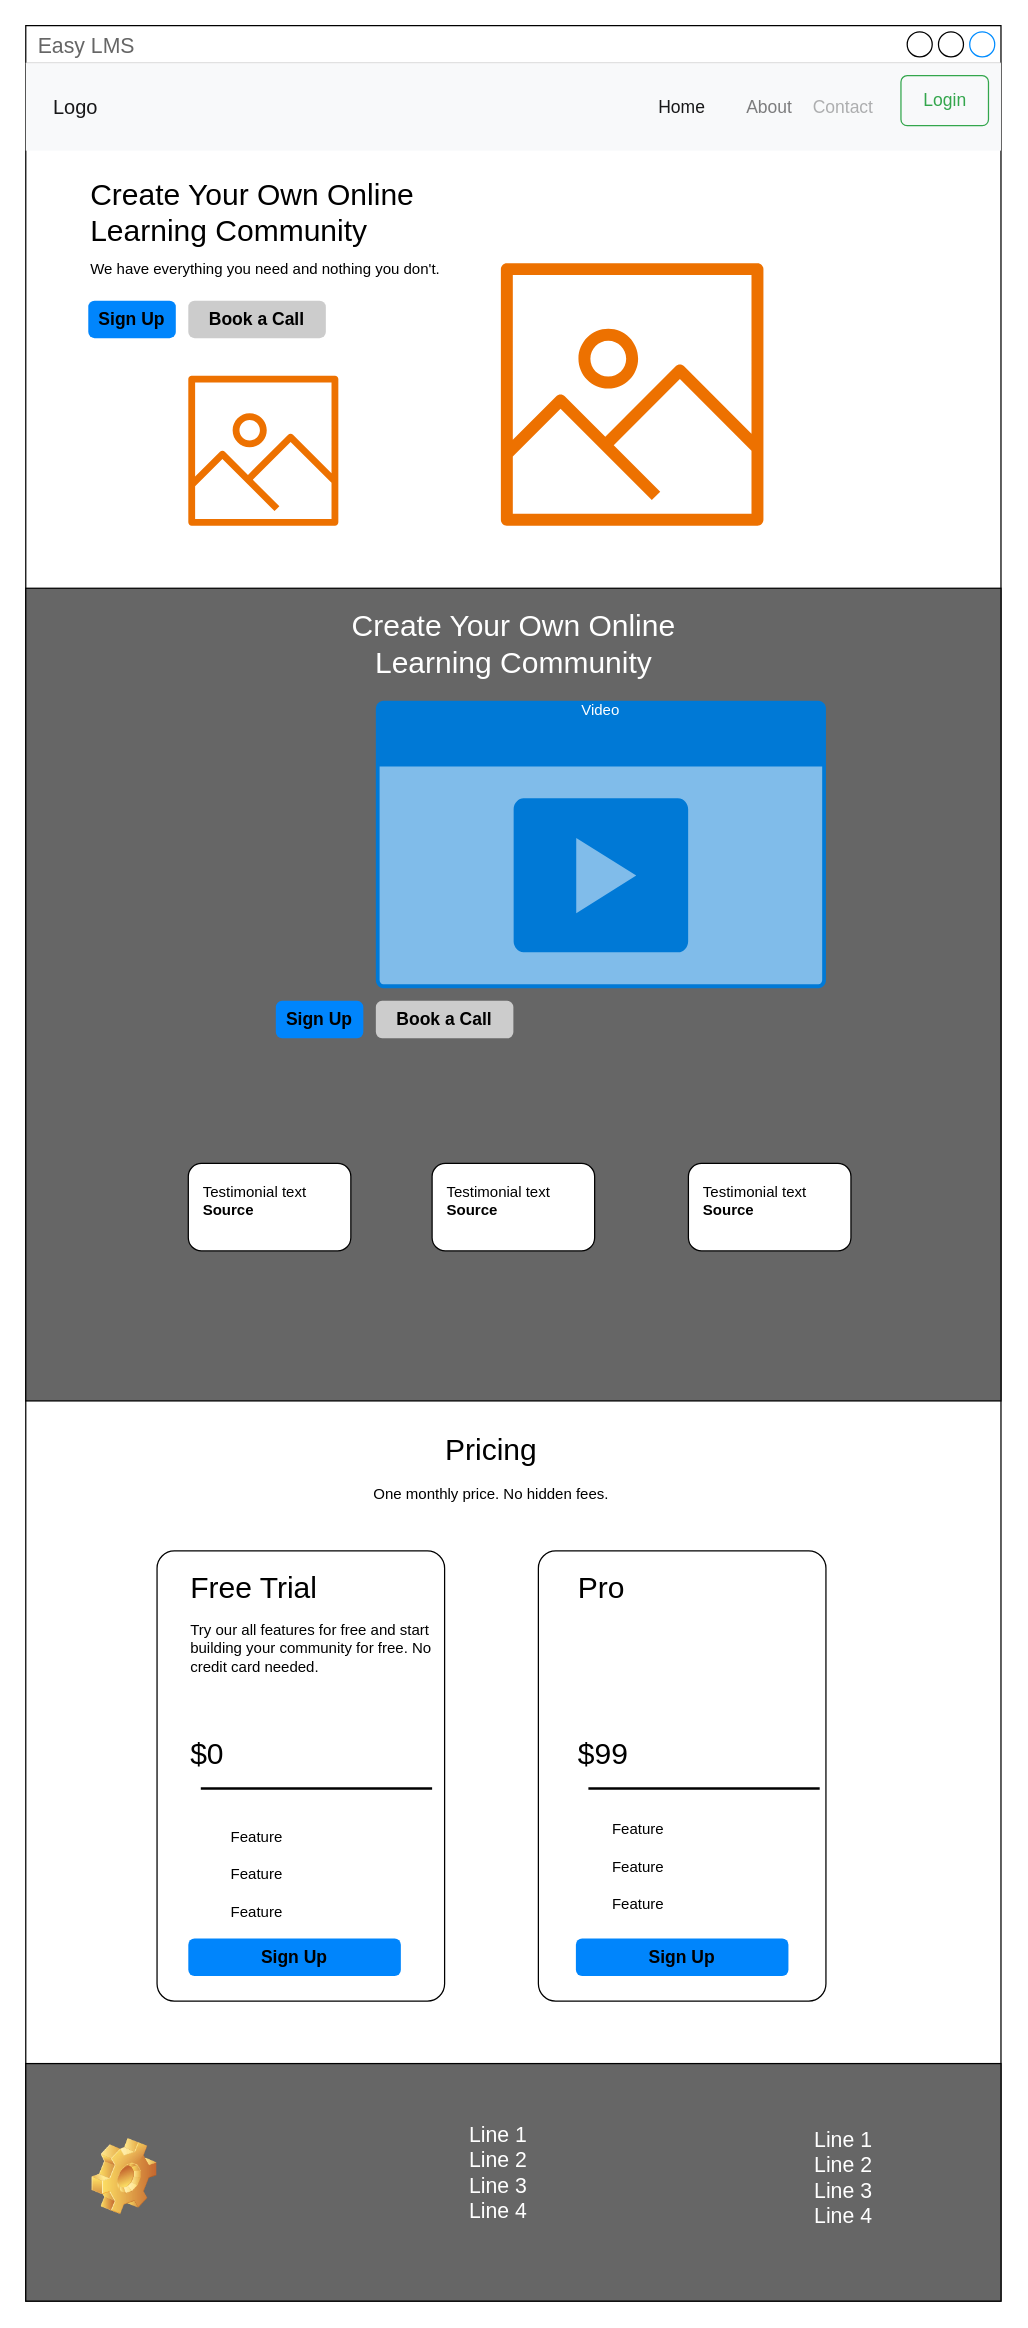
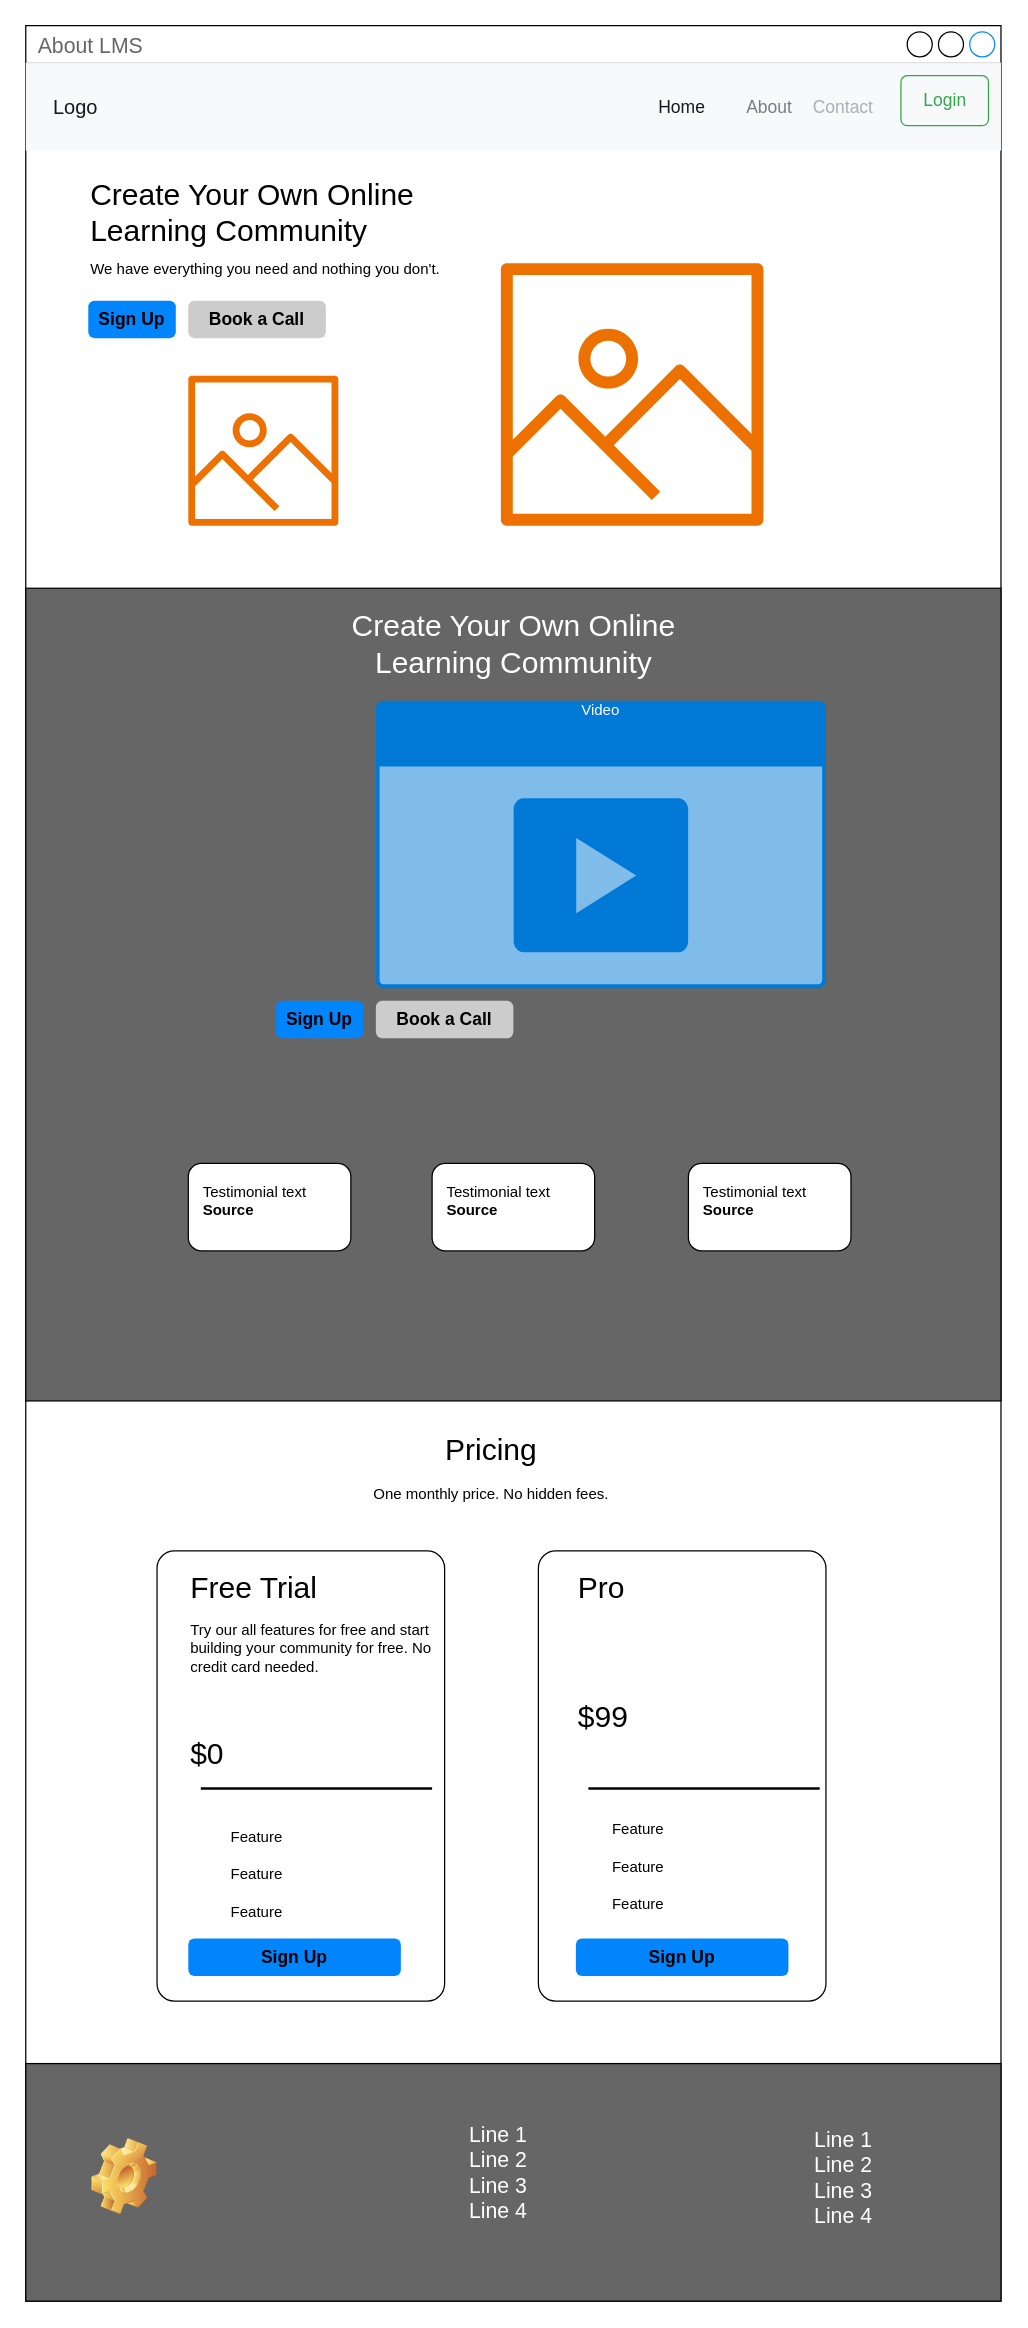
node "Easy LMS": label "Easy LMS" -> "About LMS"
node "$99": moved (626, 1754) -> (626, 1716)
